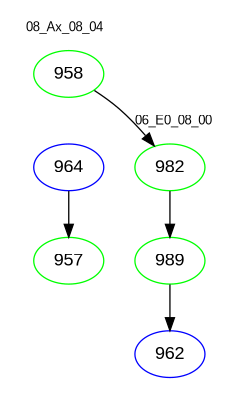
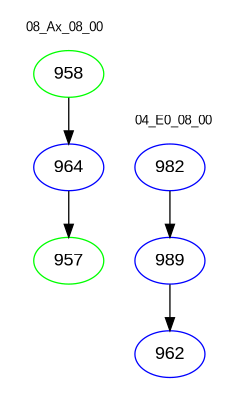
cluster "08_Ax_08_04": label "08_Ax_08_04" -> "08_Ax_08_00"
cluster "06_E0_08_00": label "06_E0_08_00" -> "04_E0_08_00"
edge "958" -> "982": now "958" -> "964"
node "982": color green -> blue
node "989": color green -> blue
